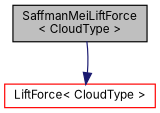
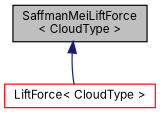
edge "SaffmanMeiLiftForce < CloudType >" -> "LiftForce< CloudType >": reversed
